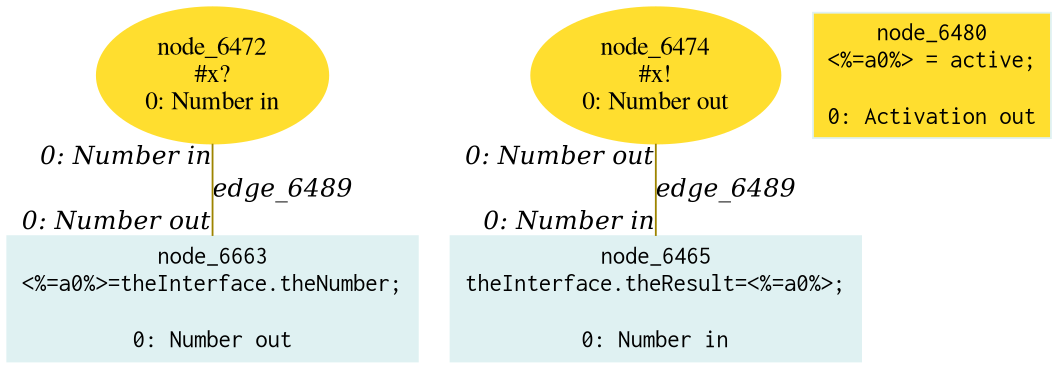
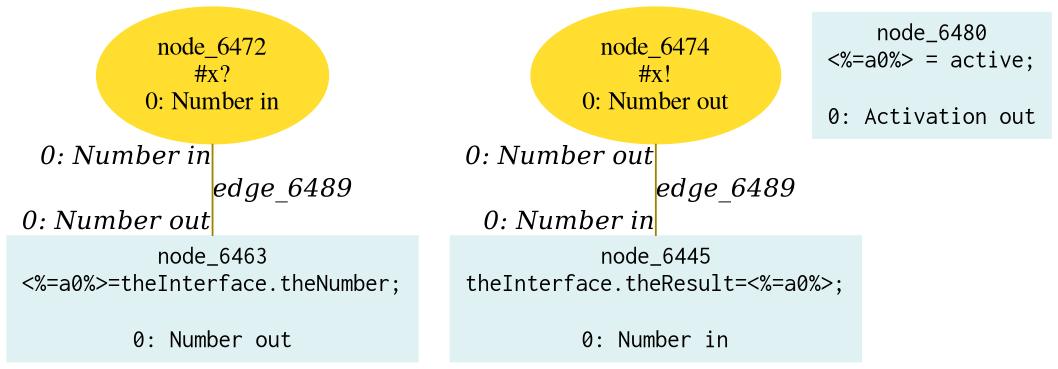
node "node_6480 <%=a0%> = active; 0: Activation out": fillcolor #ffde2f -> #dff1f2
node "node_6663 <%=a0%>=theInterface.theNumber; 0: Number out": label "node_6663 <%=a0%>=theInterface.theNumber; 0: Number out" -> "node_6463 <%=a0%>=theInterface.theNumber; 0: Number out"
node "node_6465 theInterface.theResult=<%=a0%>; 0: Number in": label "node_6465 theInterface.theResult=<%=a0%>; 0: Number in" -> "node_6445 theInterface.theResult=<%=a0%>; 0: Number in"
